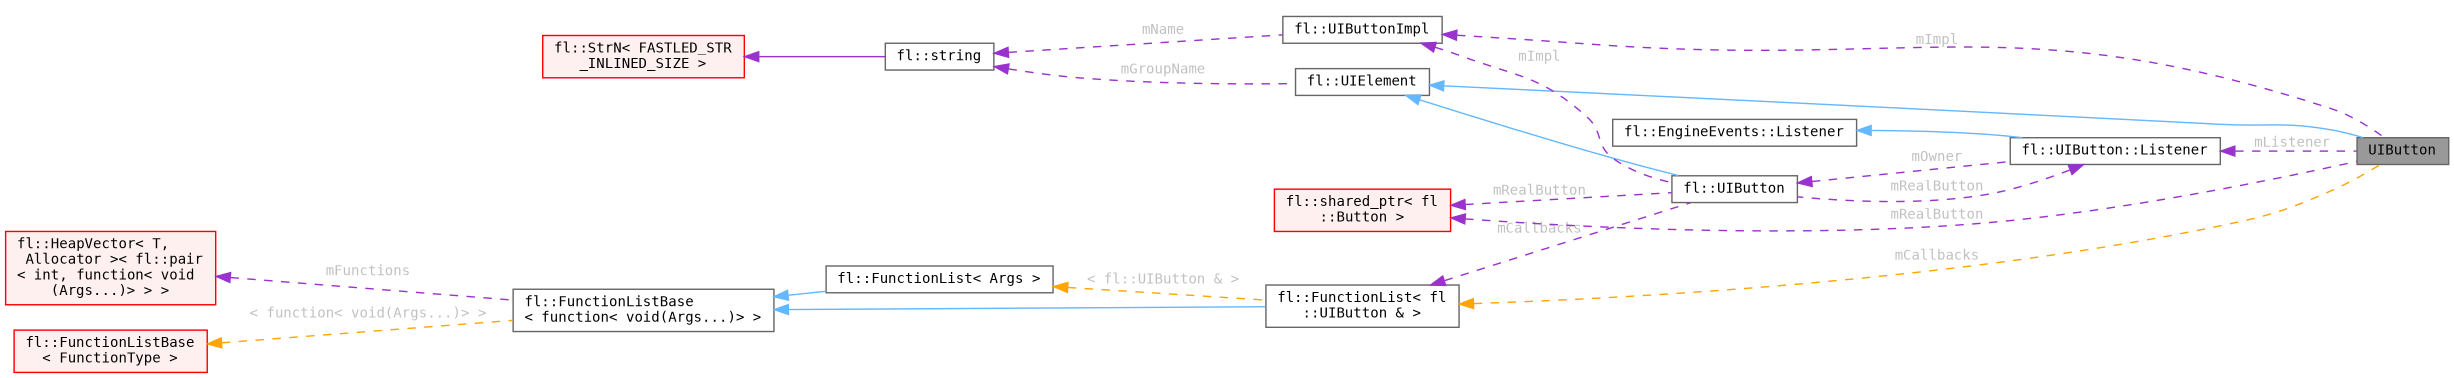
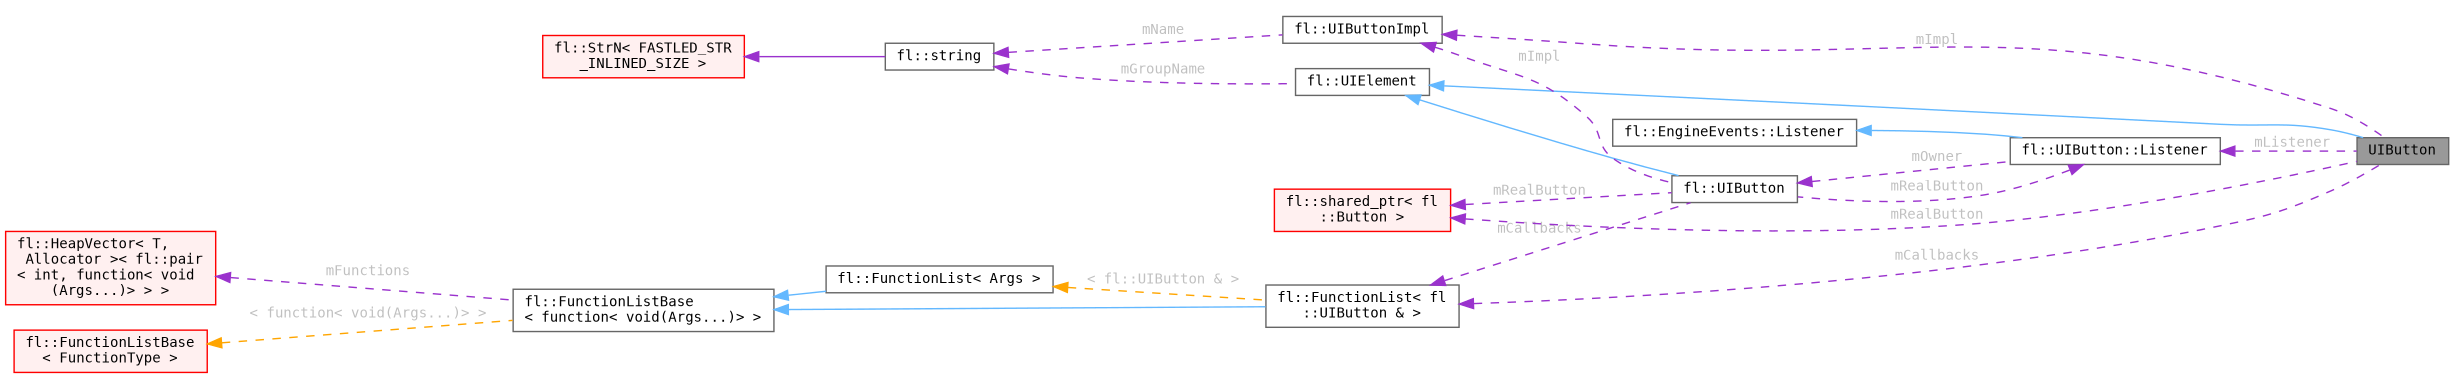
edge "UIButton" -> "fl::FunctionList< fl ::UIButton & >": color orange -> darkorchid3
